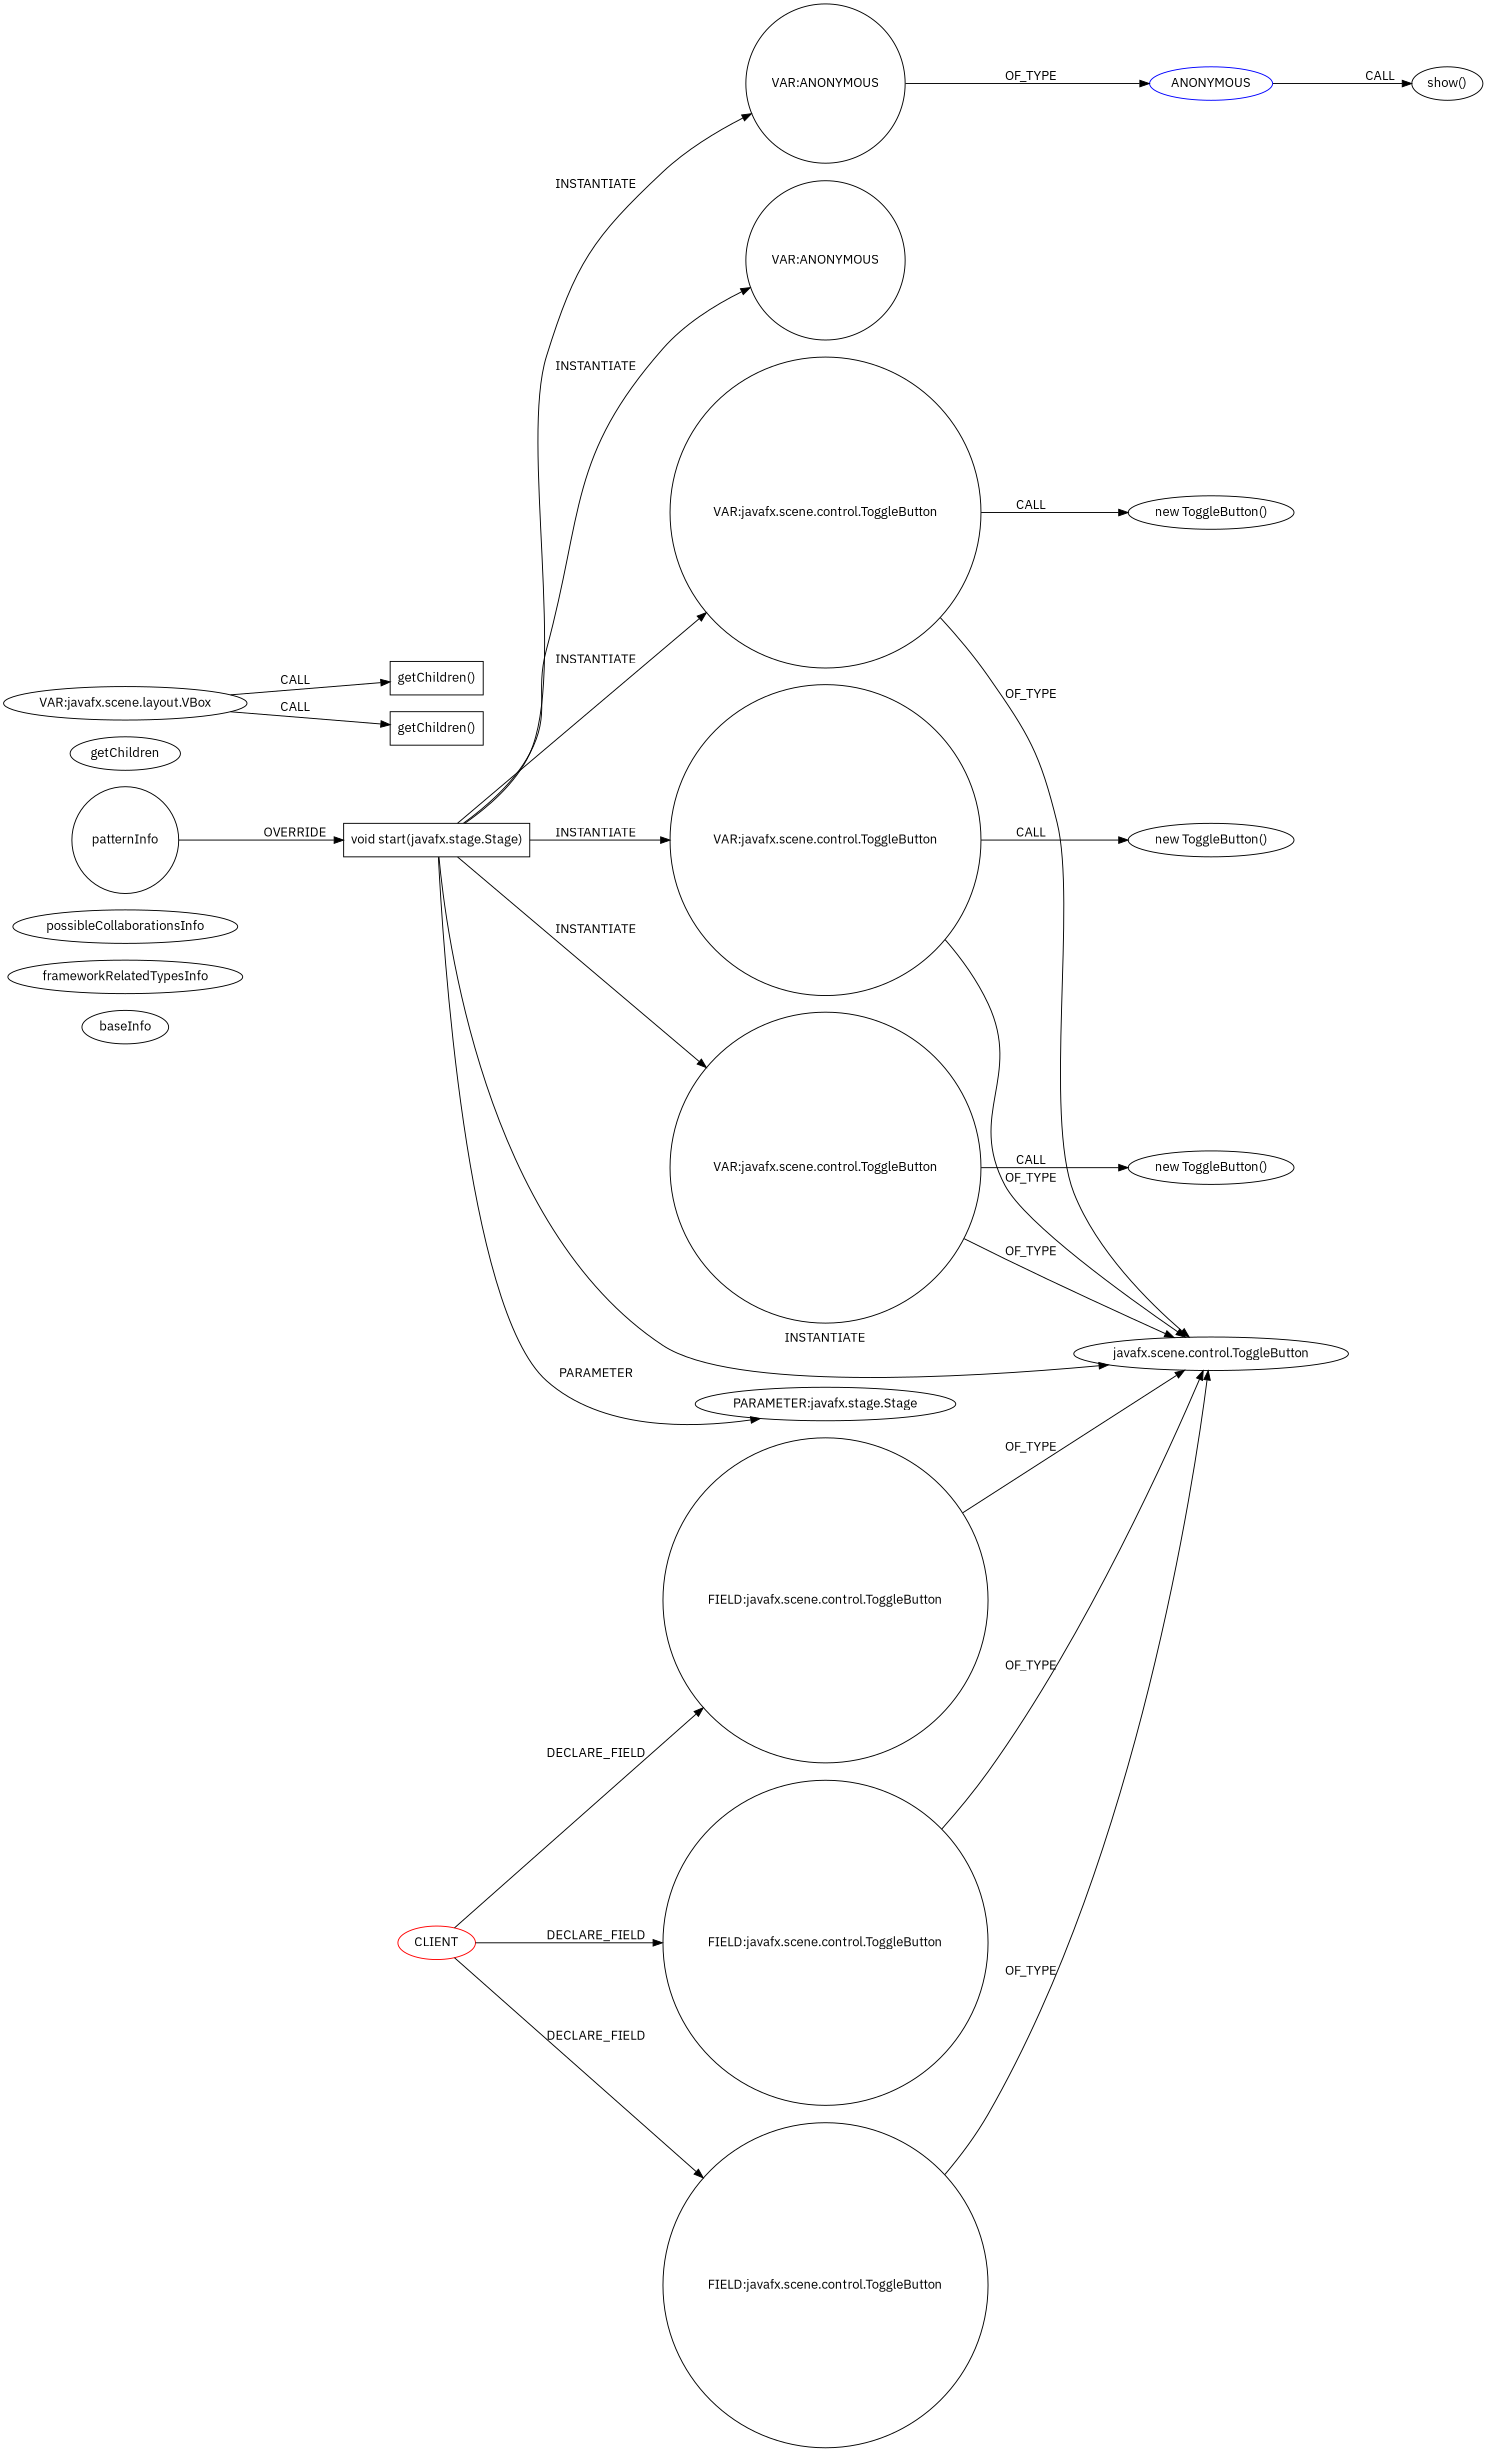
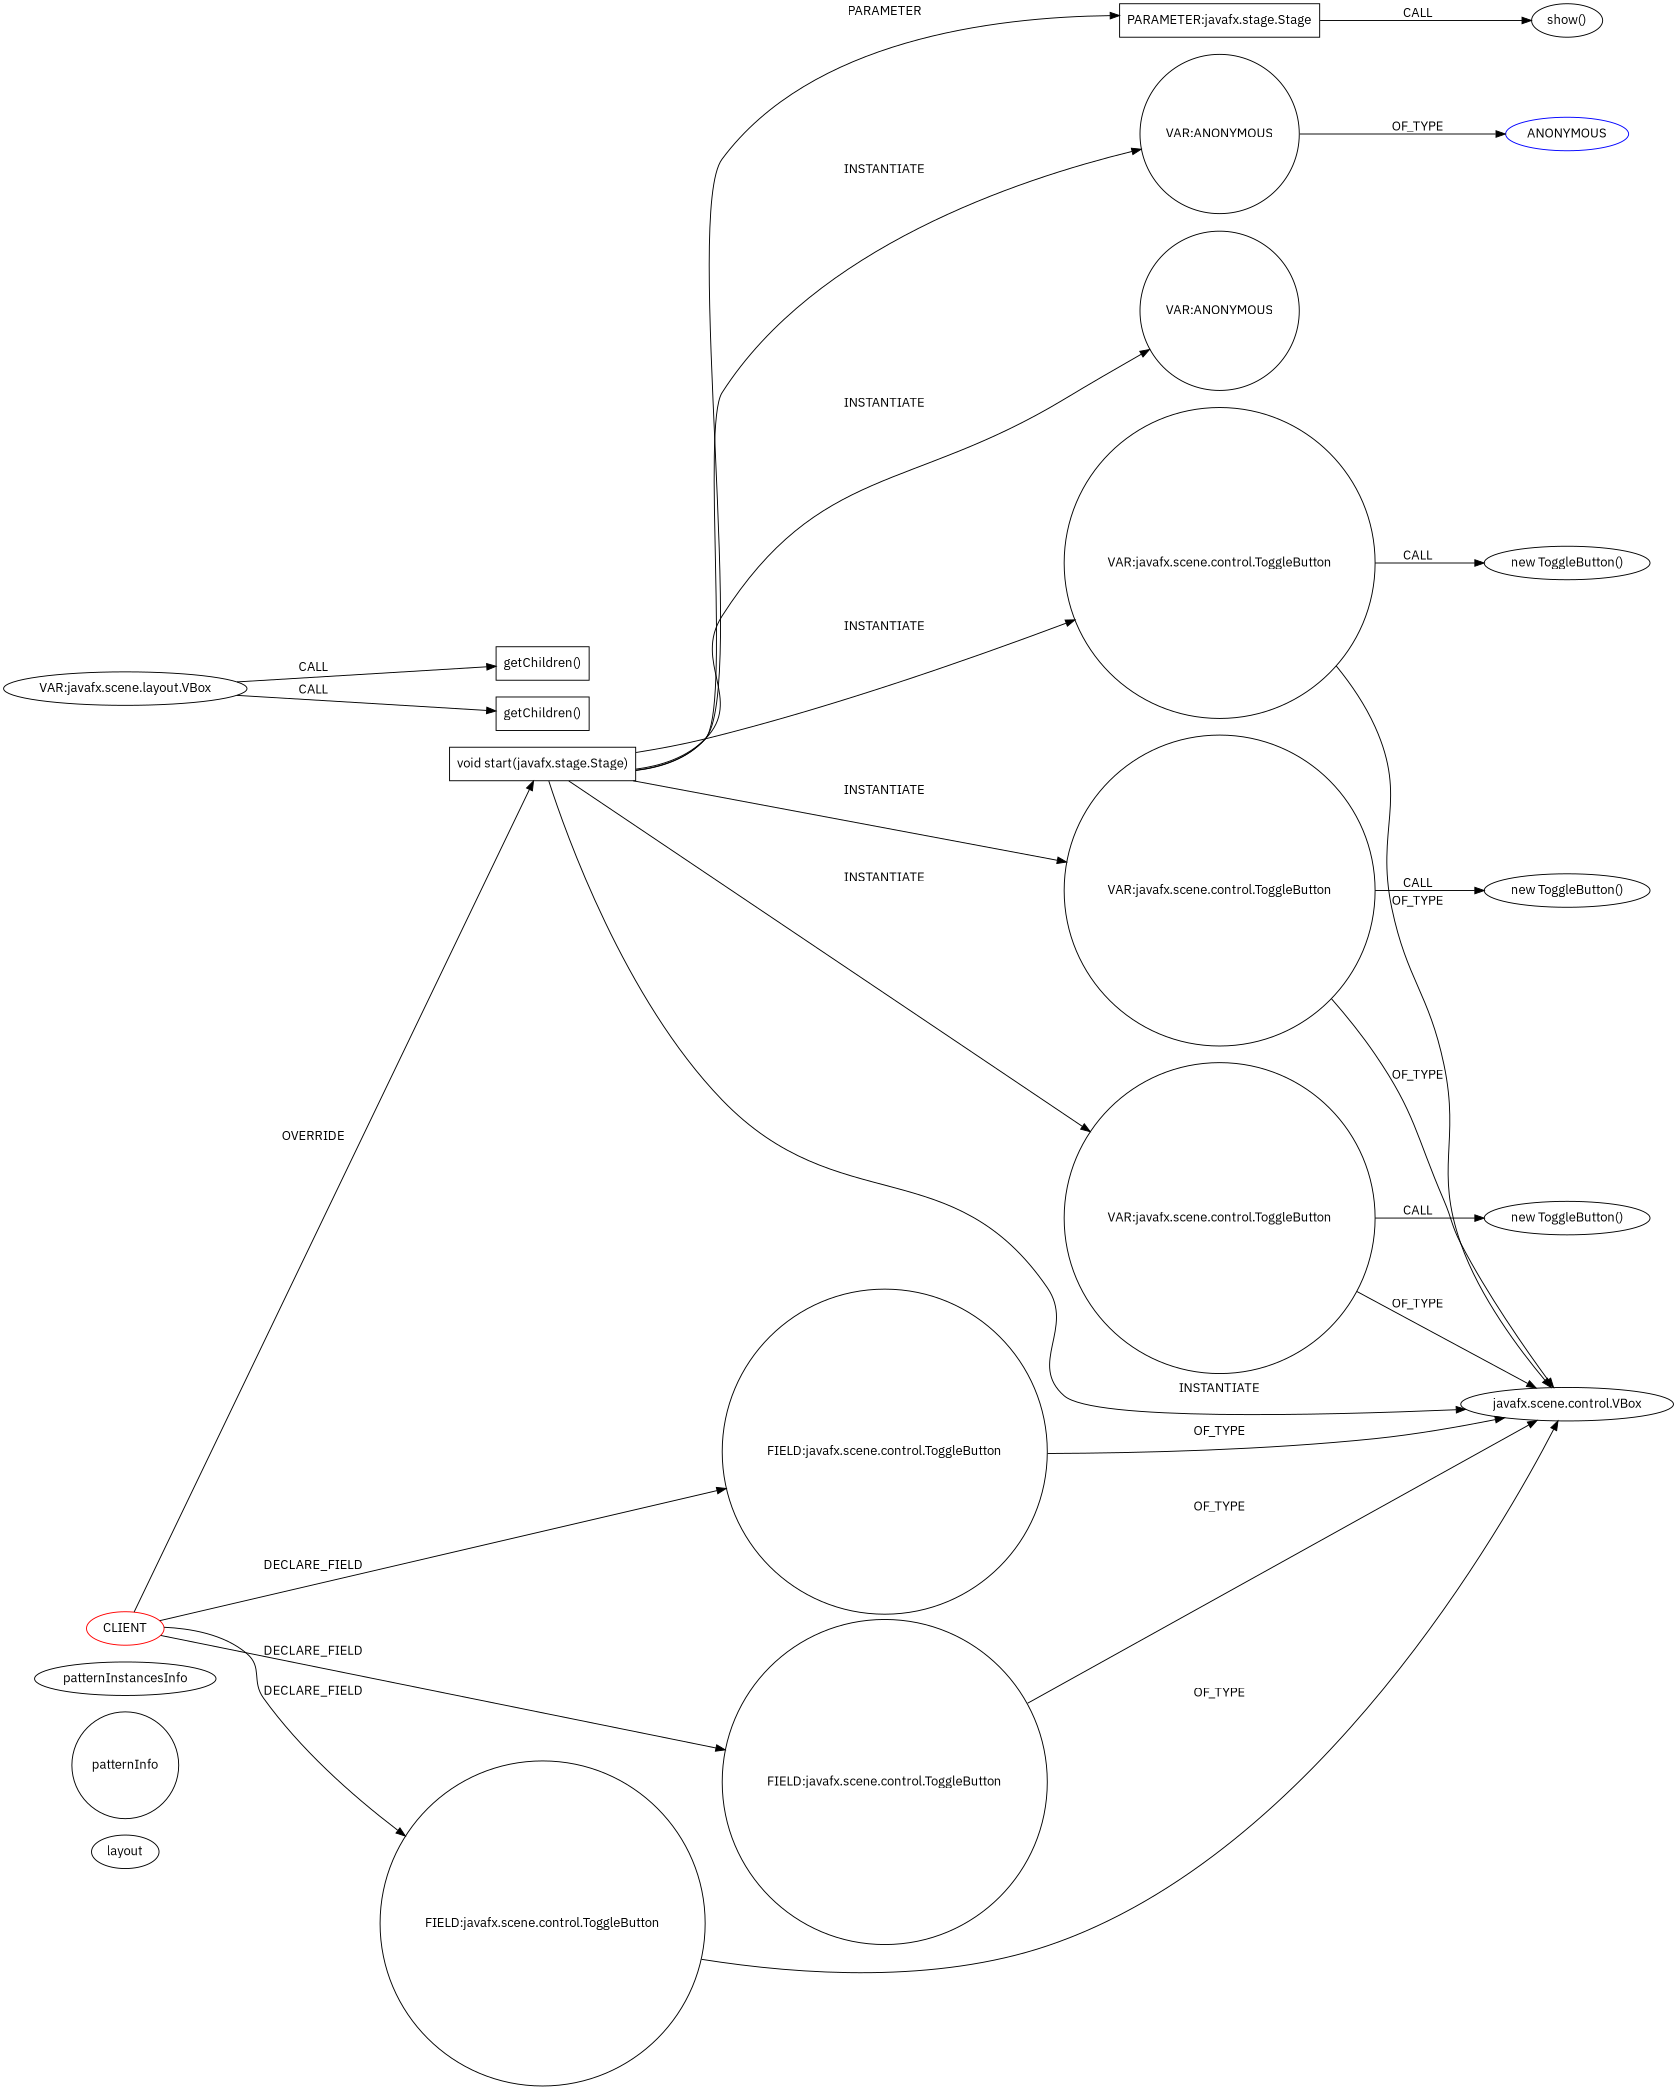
edge "ANONYMOUS" -> "show()": now "PARAMETER:javafx.stage.Stage" -> "show()"
node "getChildren": label "getChildren" -> "patternInstancesInfo"
edge "patternInfo" -> "void start(javafx.stage.Stage)": now "CLIENT" -> "void start(javafx.stage.Stage)"
node "possibleCollaborationsInfo": removed
node "frameworkRelatedTypesInfo": label "frameworkRelatedTypesInfo" -> "layout"
node "baseInfo": removed
node "javafx.scene.control.ToggleButton": label "javafx.scene.control.ToggleButton" -> "javafx.scene.control.VBox"
node "PARAMETER:javafx.stage.Stage": shape ellipse -> box
